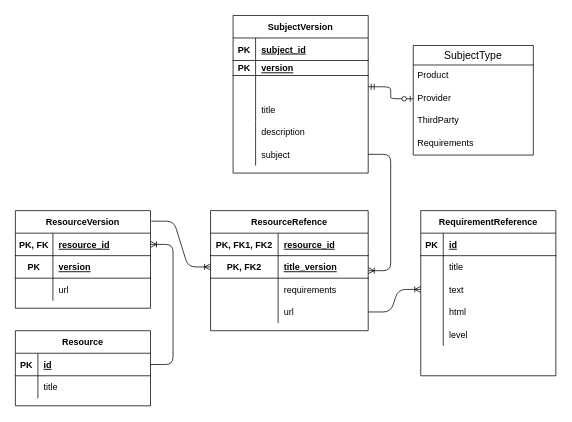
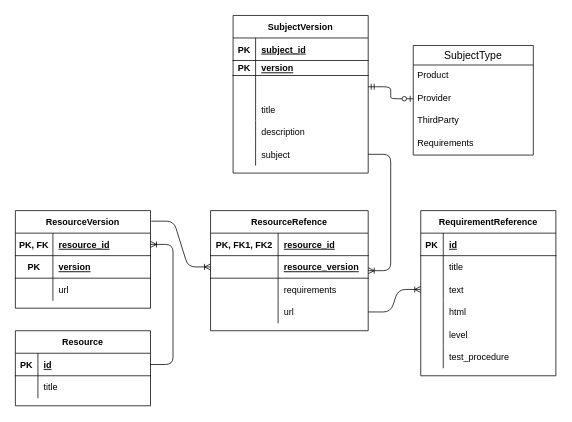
node "PK, FK2": removed
node "title_version": label "title_version" -> "resource_version"
node "test_procedure": added
